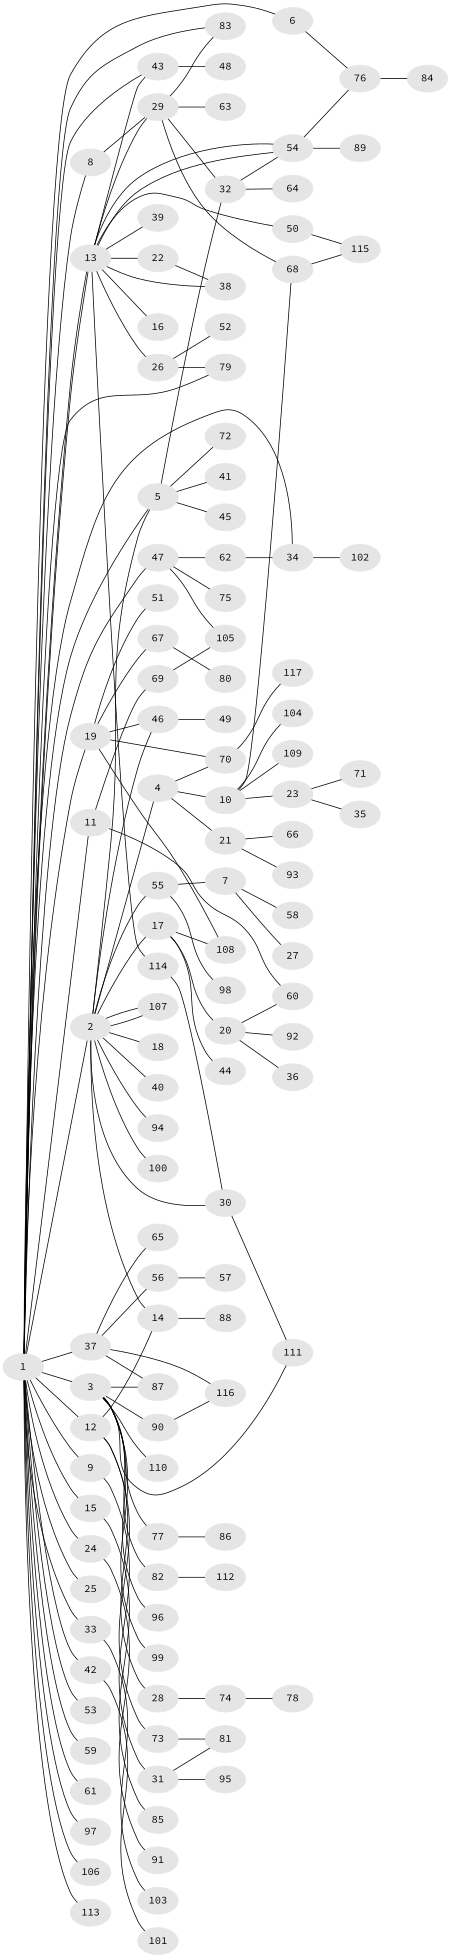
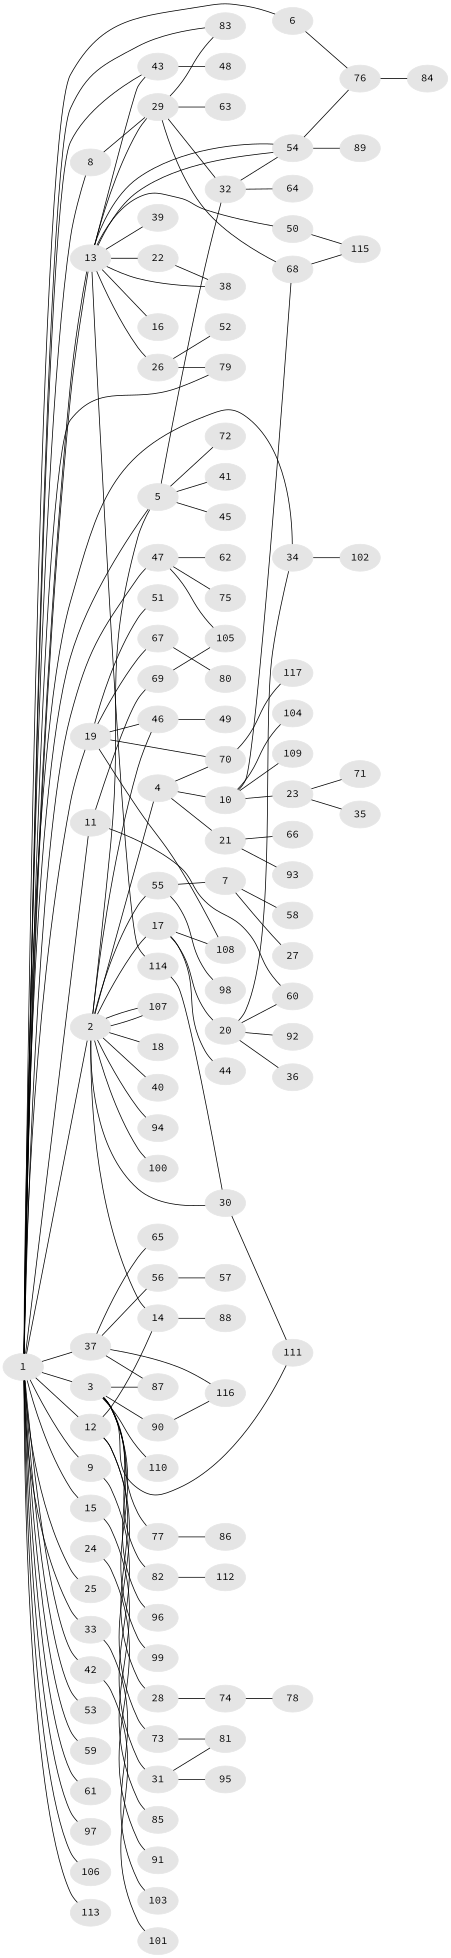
edge "62" -- "34": now "20" -- "34"
edge "1" -- "24": removed
